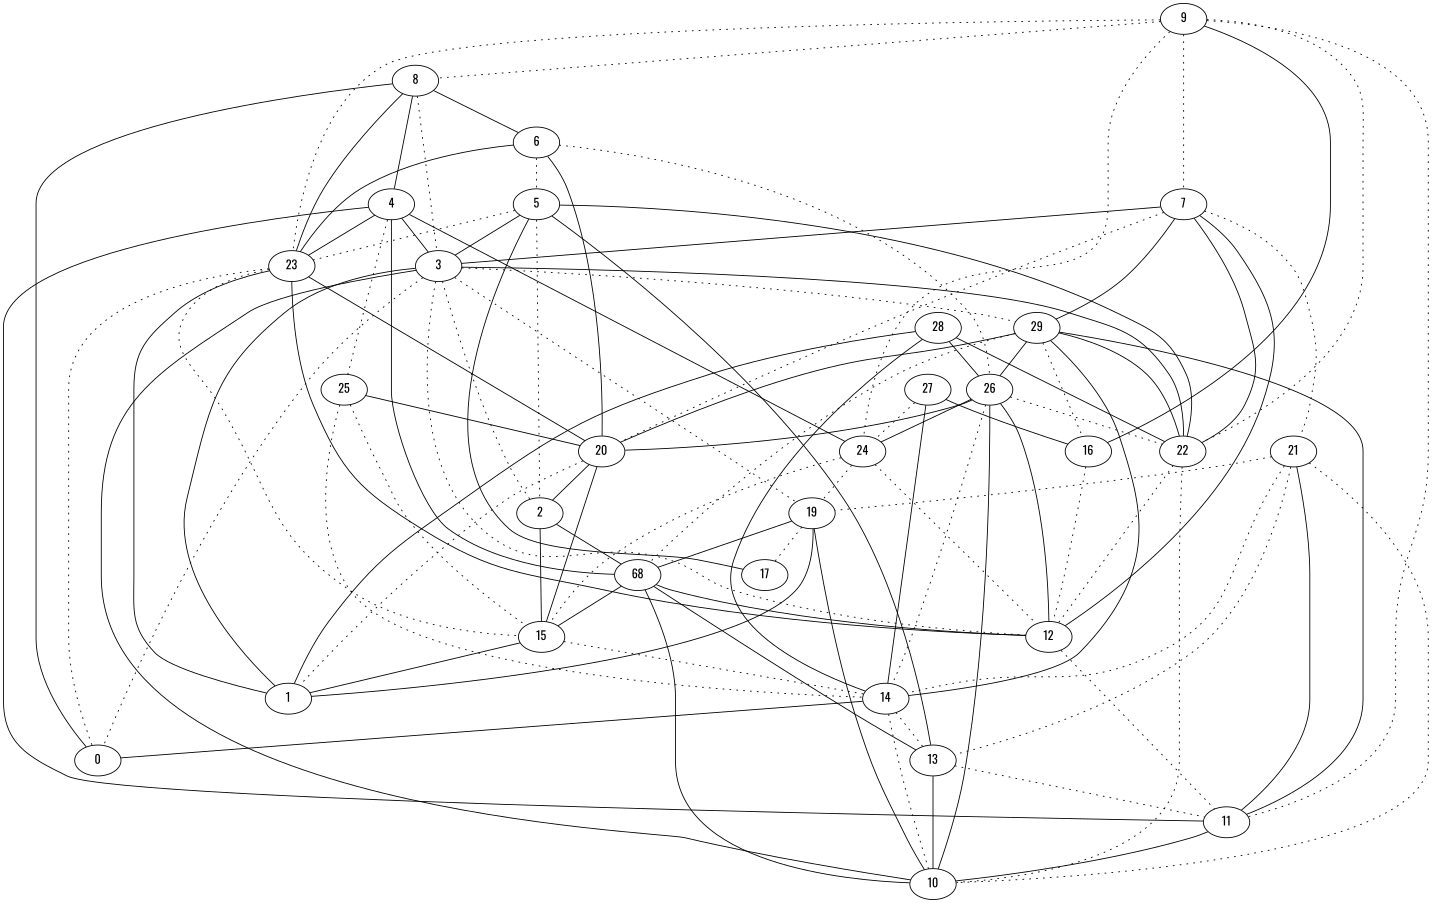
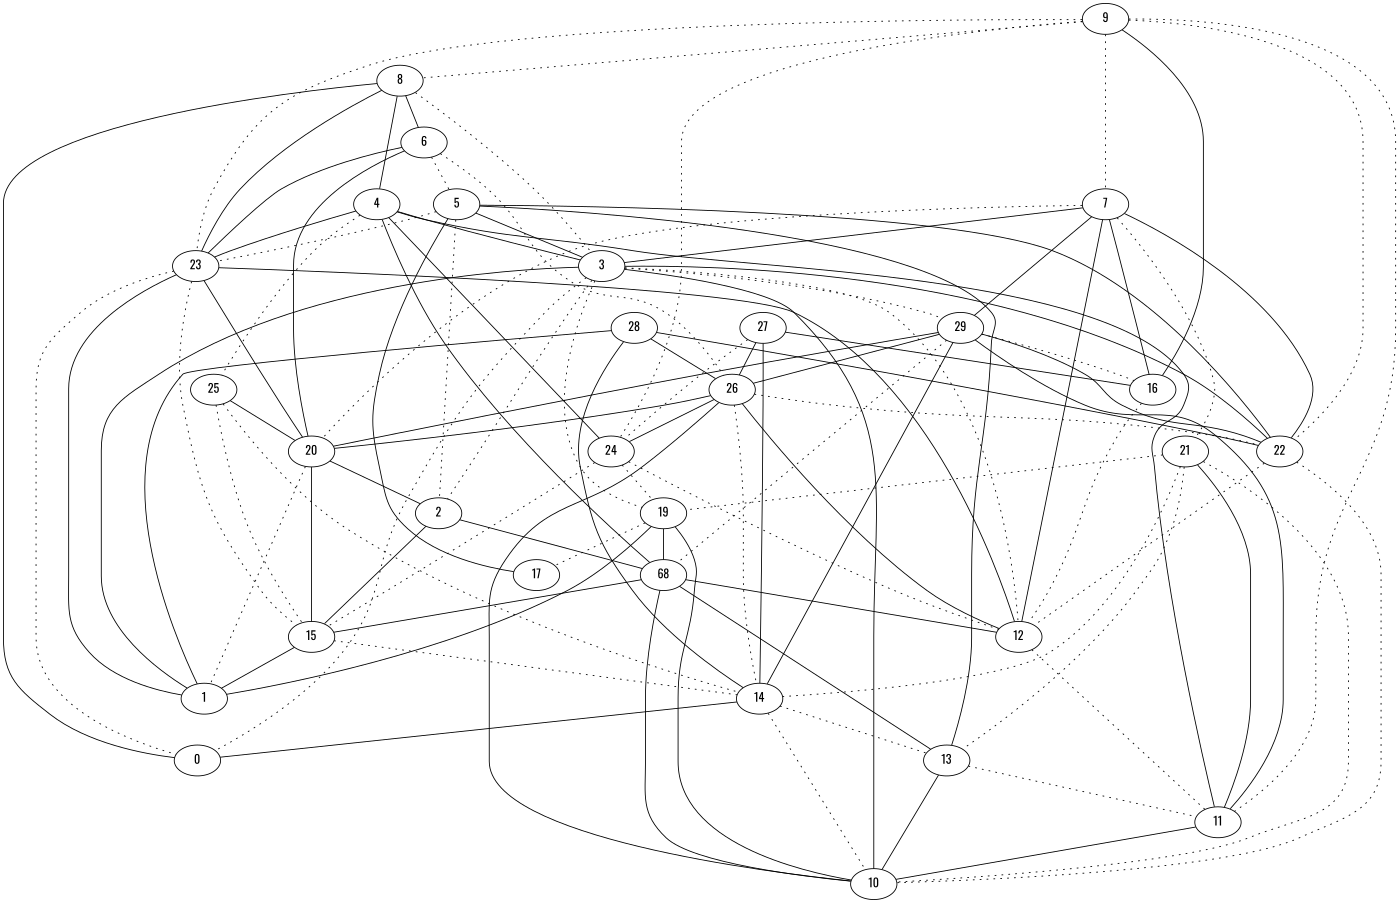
edge "7" -- "16": added
edge "27" -- "26": added
